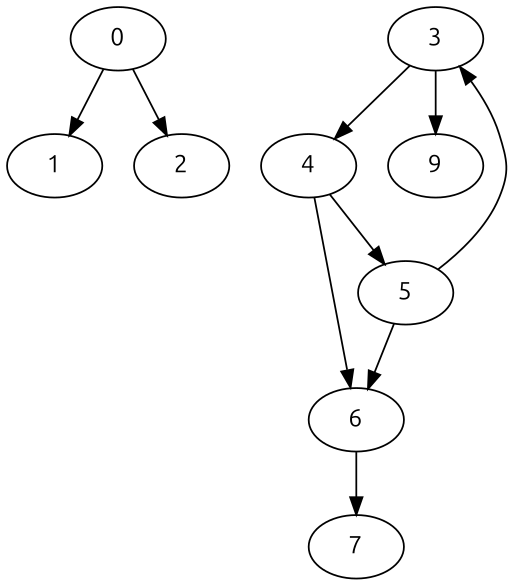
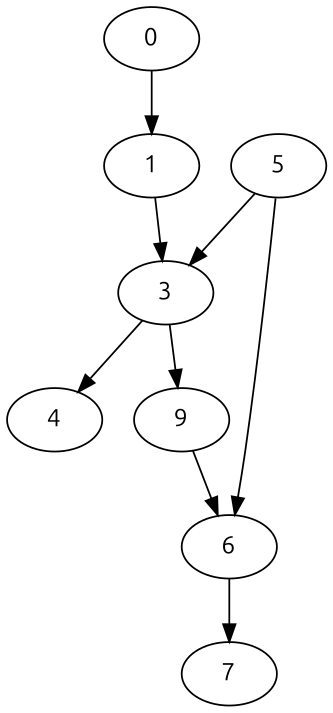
node "2": removed
edge "1" -> "3": added
edge "4" -> "5": removed
edge "4" -> "6": now "9" -> "6"
